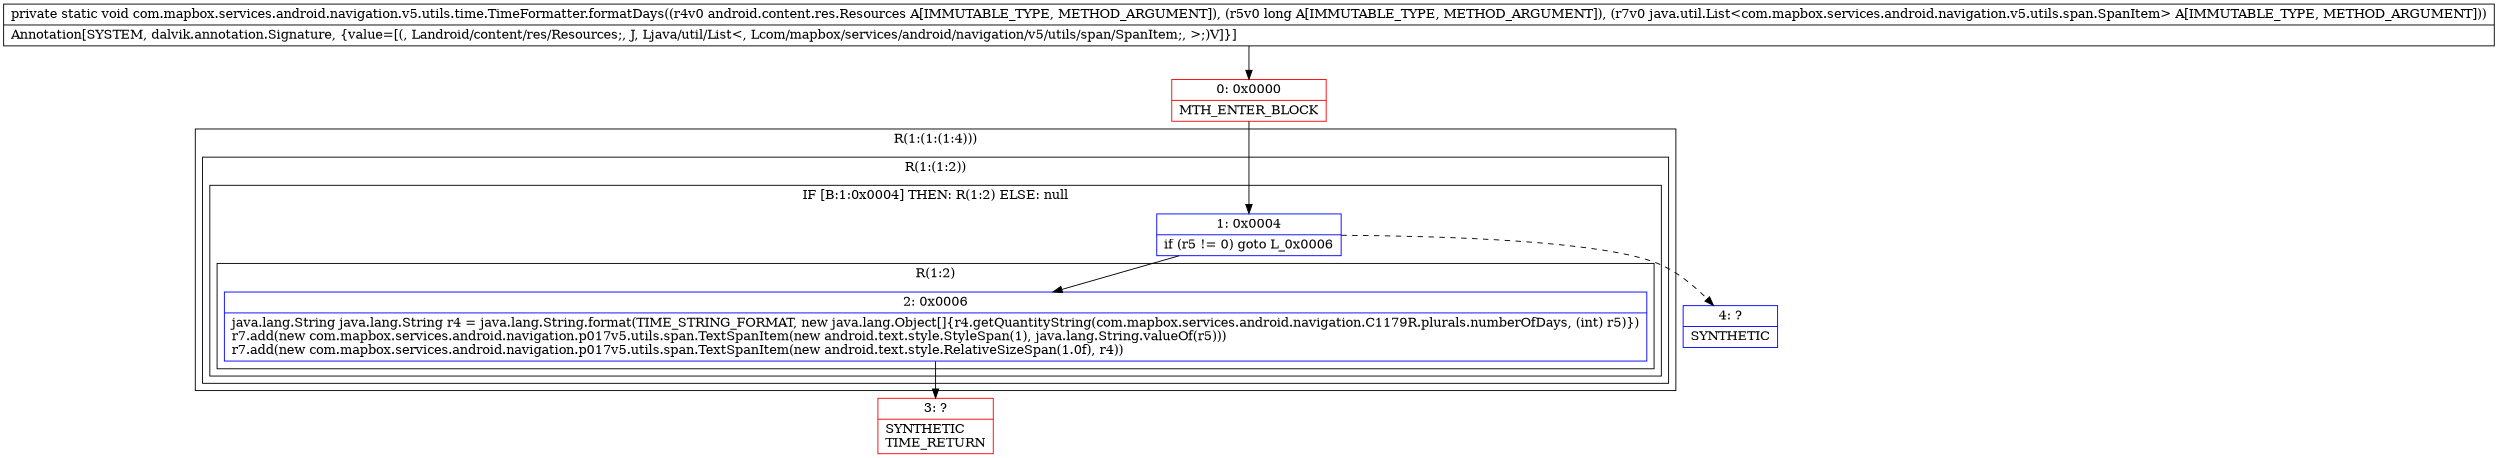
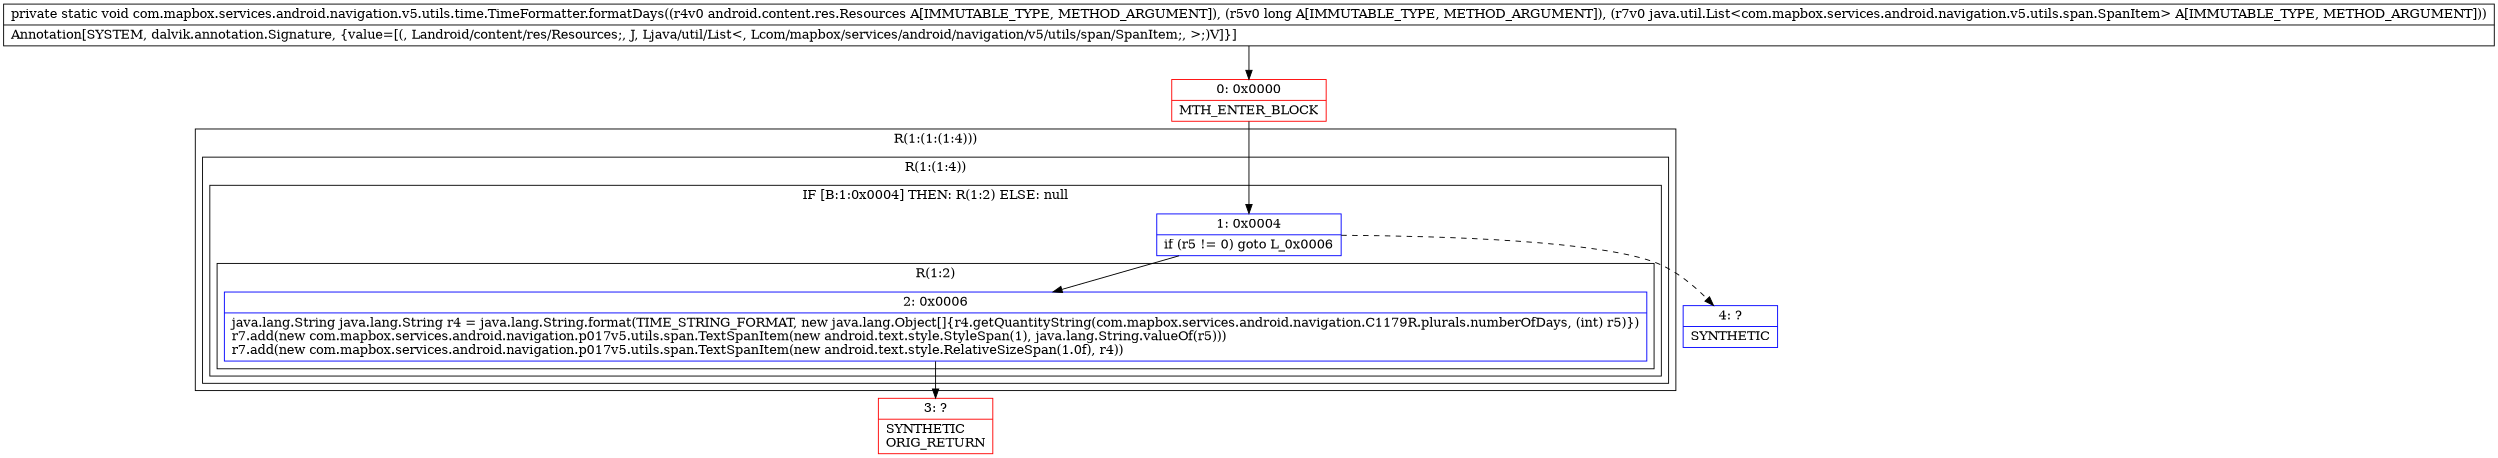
cluster "R(1:(1:2))": label "R(1:(1:2))" -> "R(1:(1:4))"
node "3: ?": text "TIME_RETURN" -> "ORIG_RETURN"
